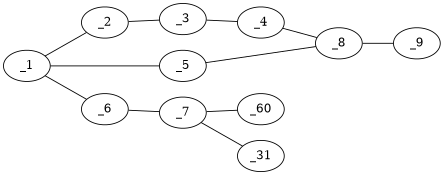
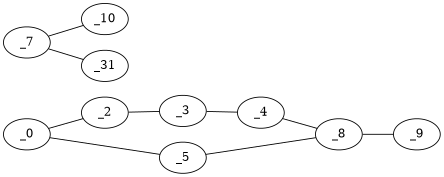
node "_1": label "_1" -> "_0"
node "_6": removed
node "_60": label "_60" -> "_10"
